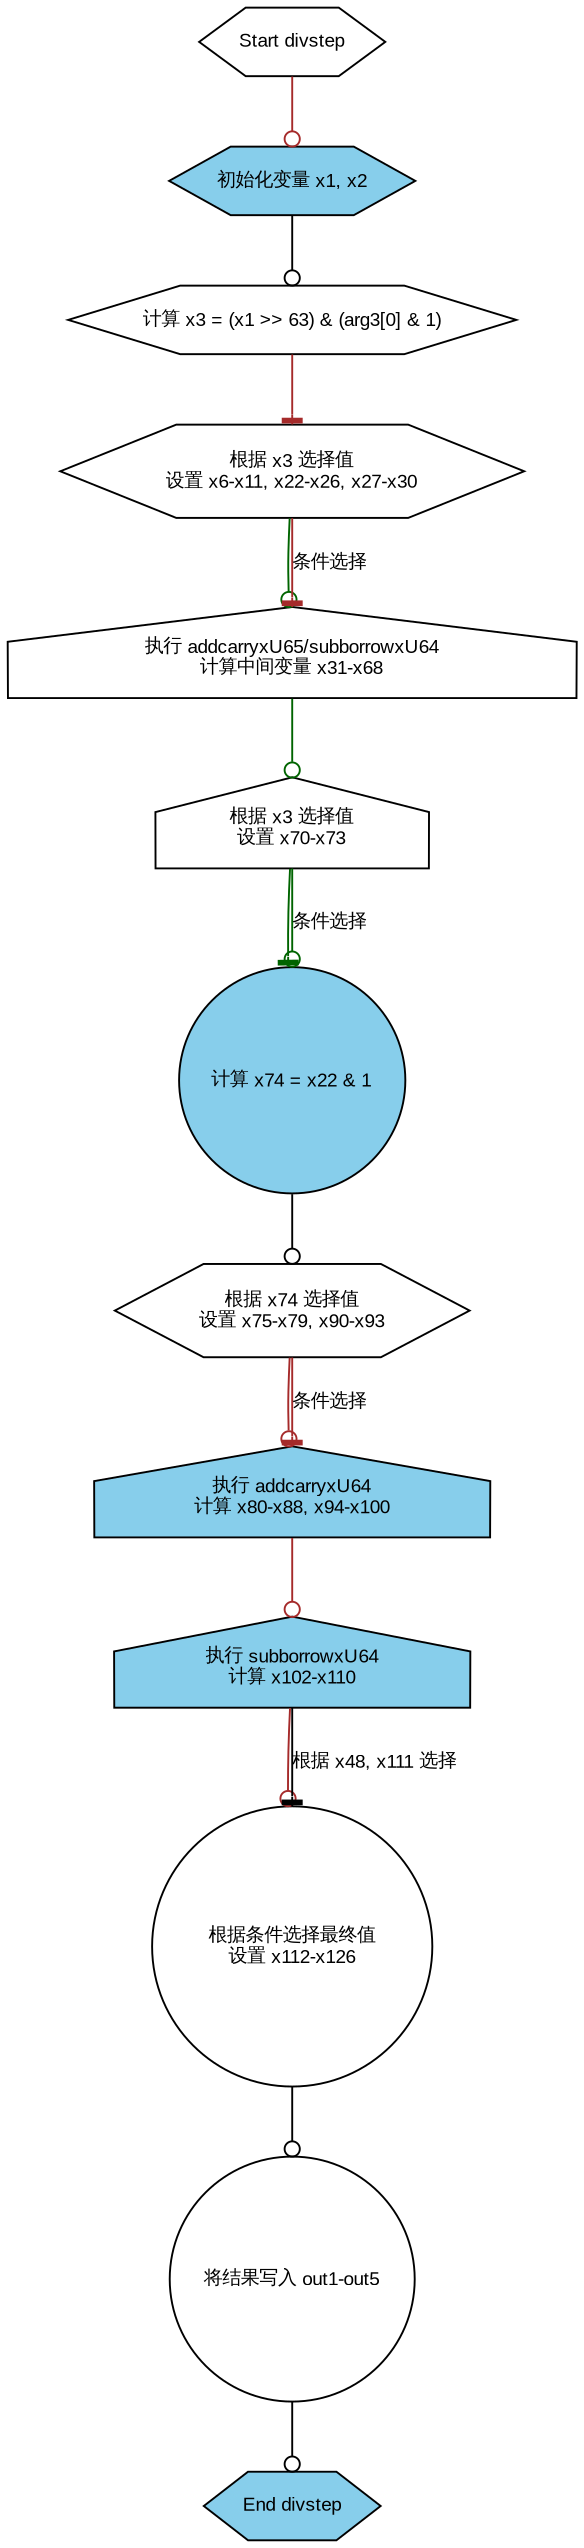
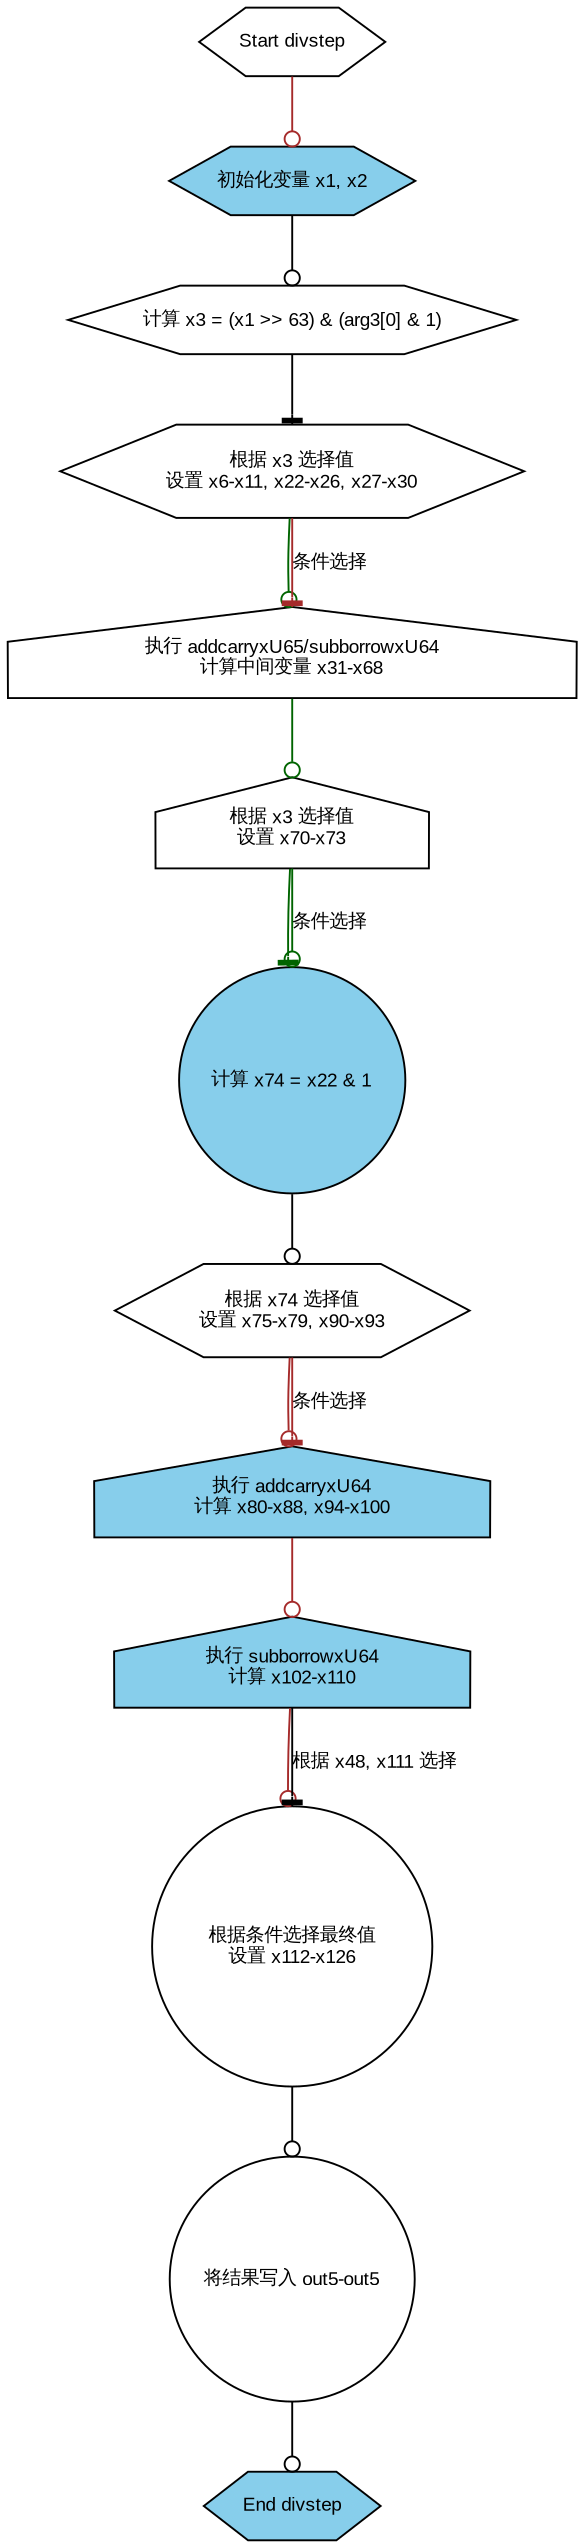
edge "计算 x3 = (x1 >> 63) & (arg3[0] & 1)" -> "根据 x3 选择值 设置 x6-x11, x22-x26, x27-x30": color brown -> black
node "将结果写入 out1-out5": label "将结果写入 out1-out5" -> "将结果写入 out5-out5"
